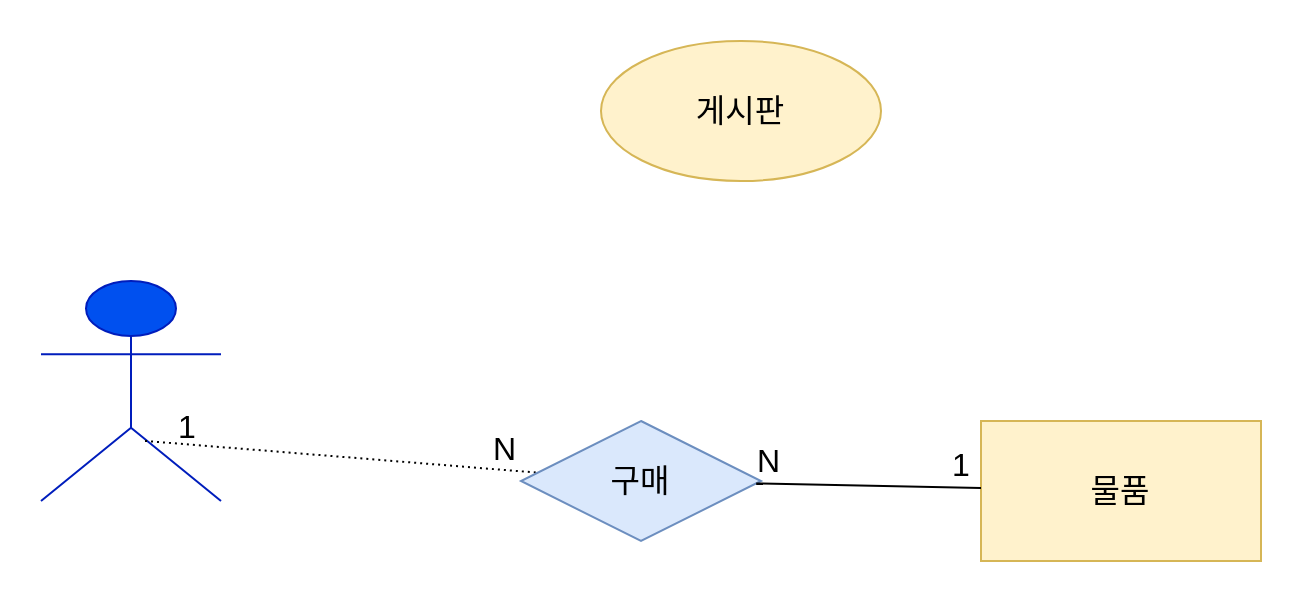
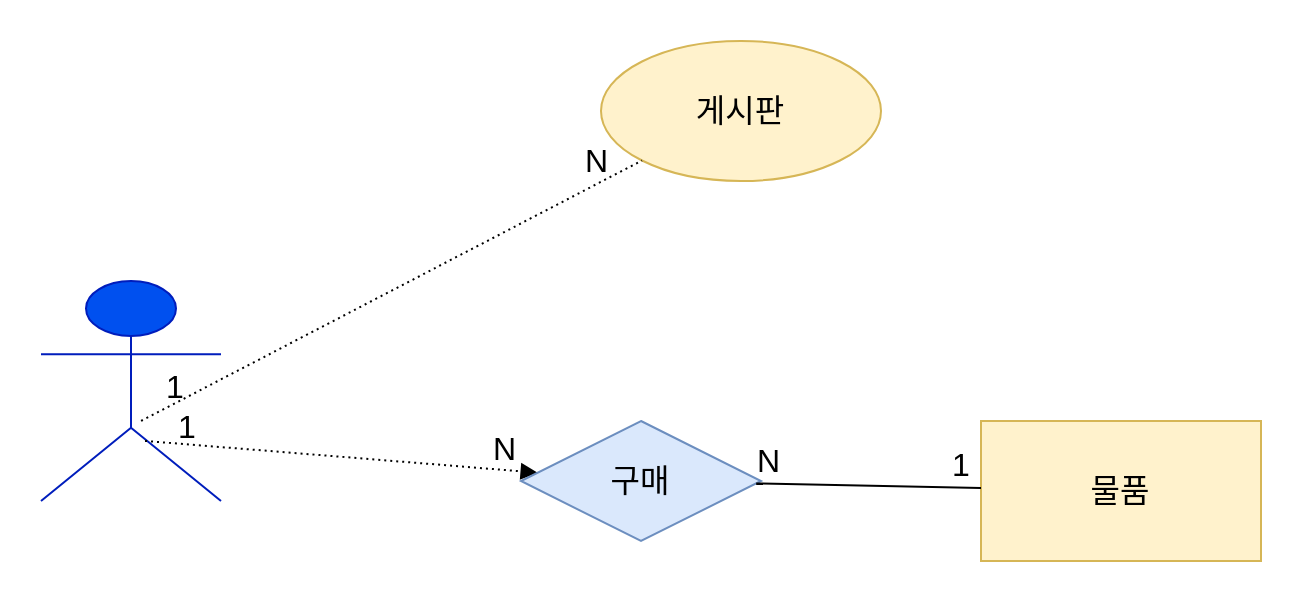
edge "게시판" -- "Actor": added, labels "N", "1"
edge "Actor" -- "구매": arrowhead none -> block
